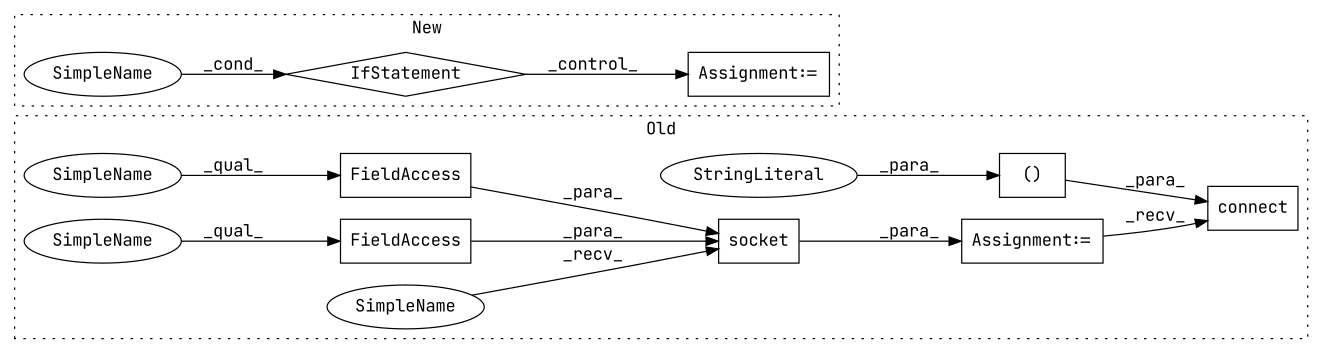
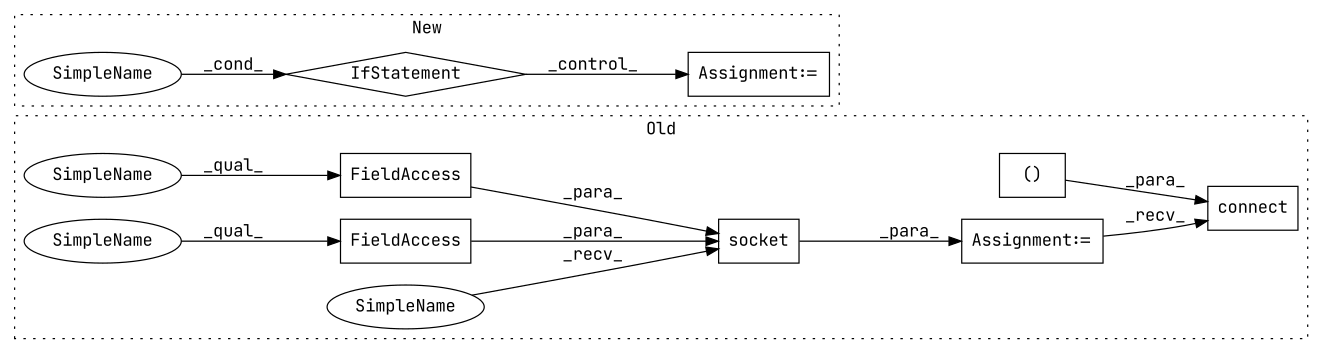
node "StringLiteral": removed
